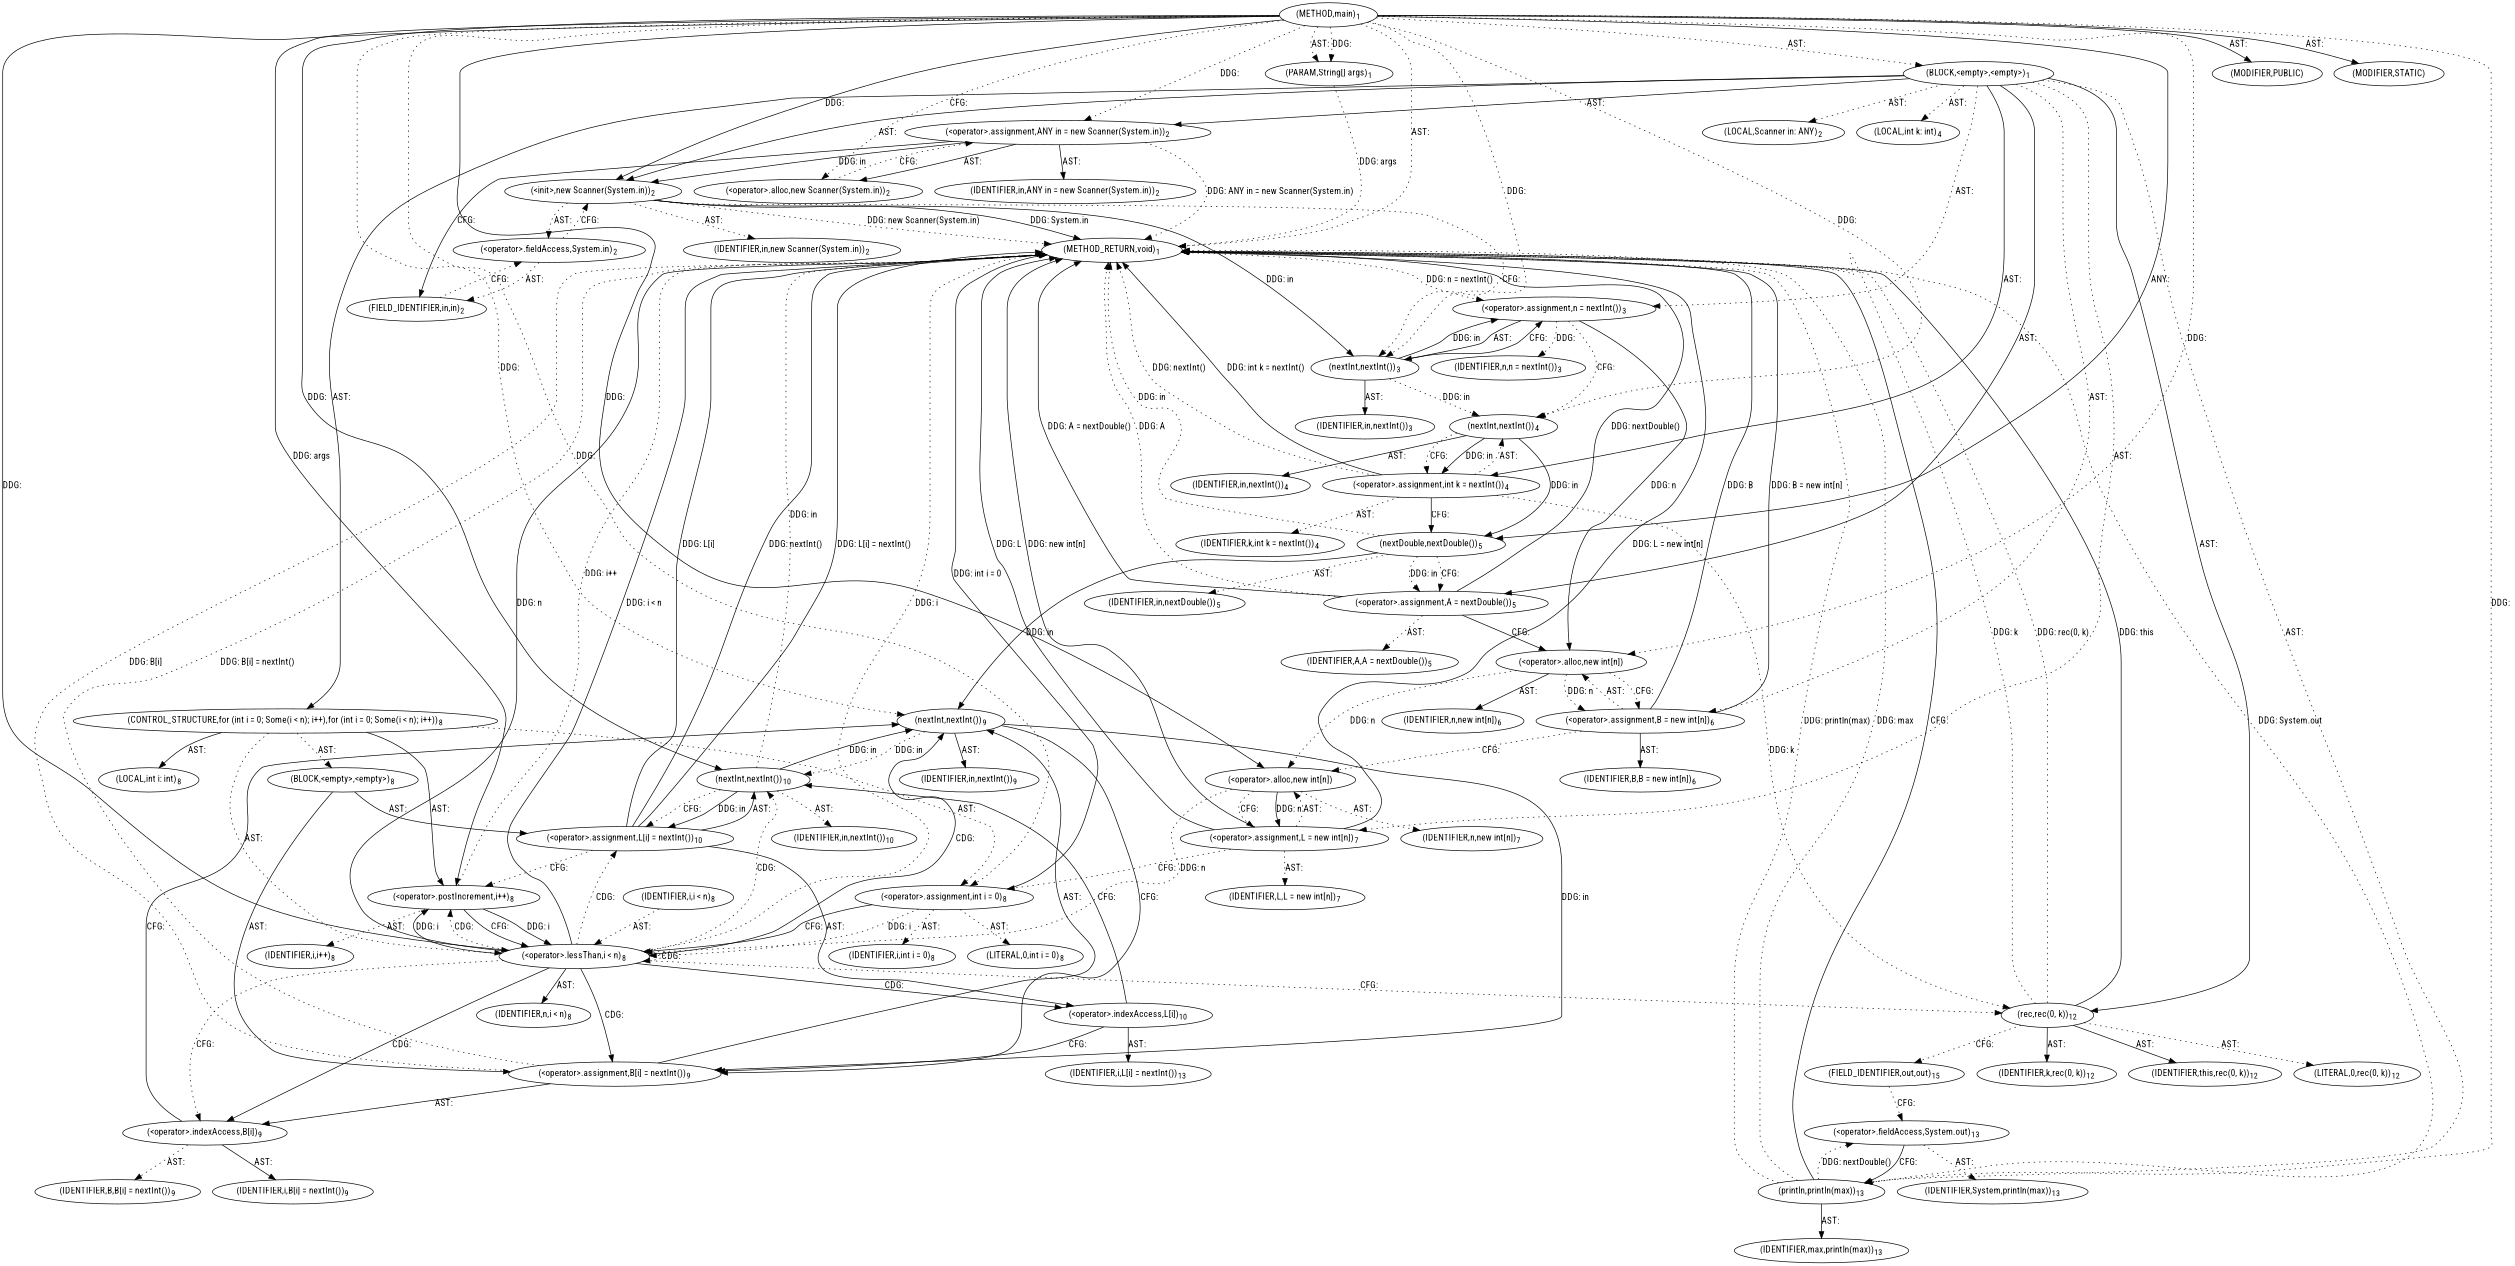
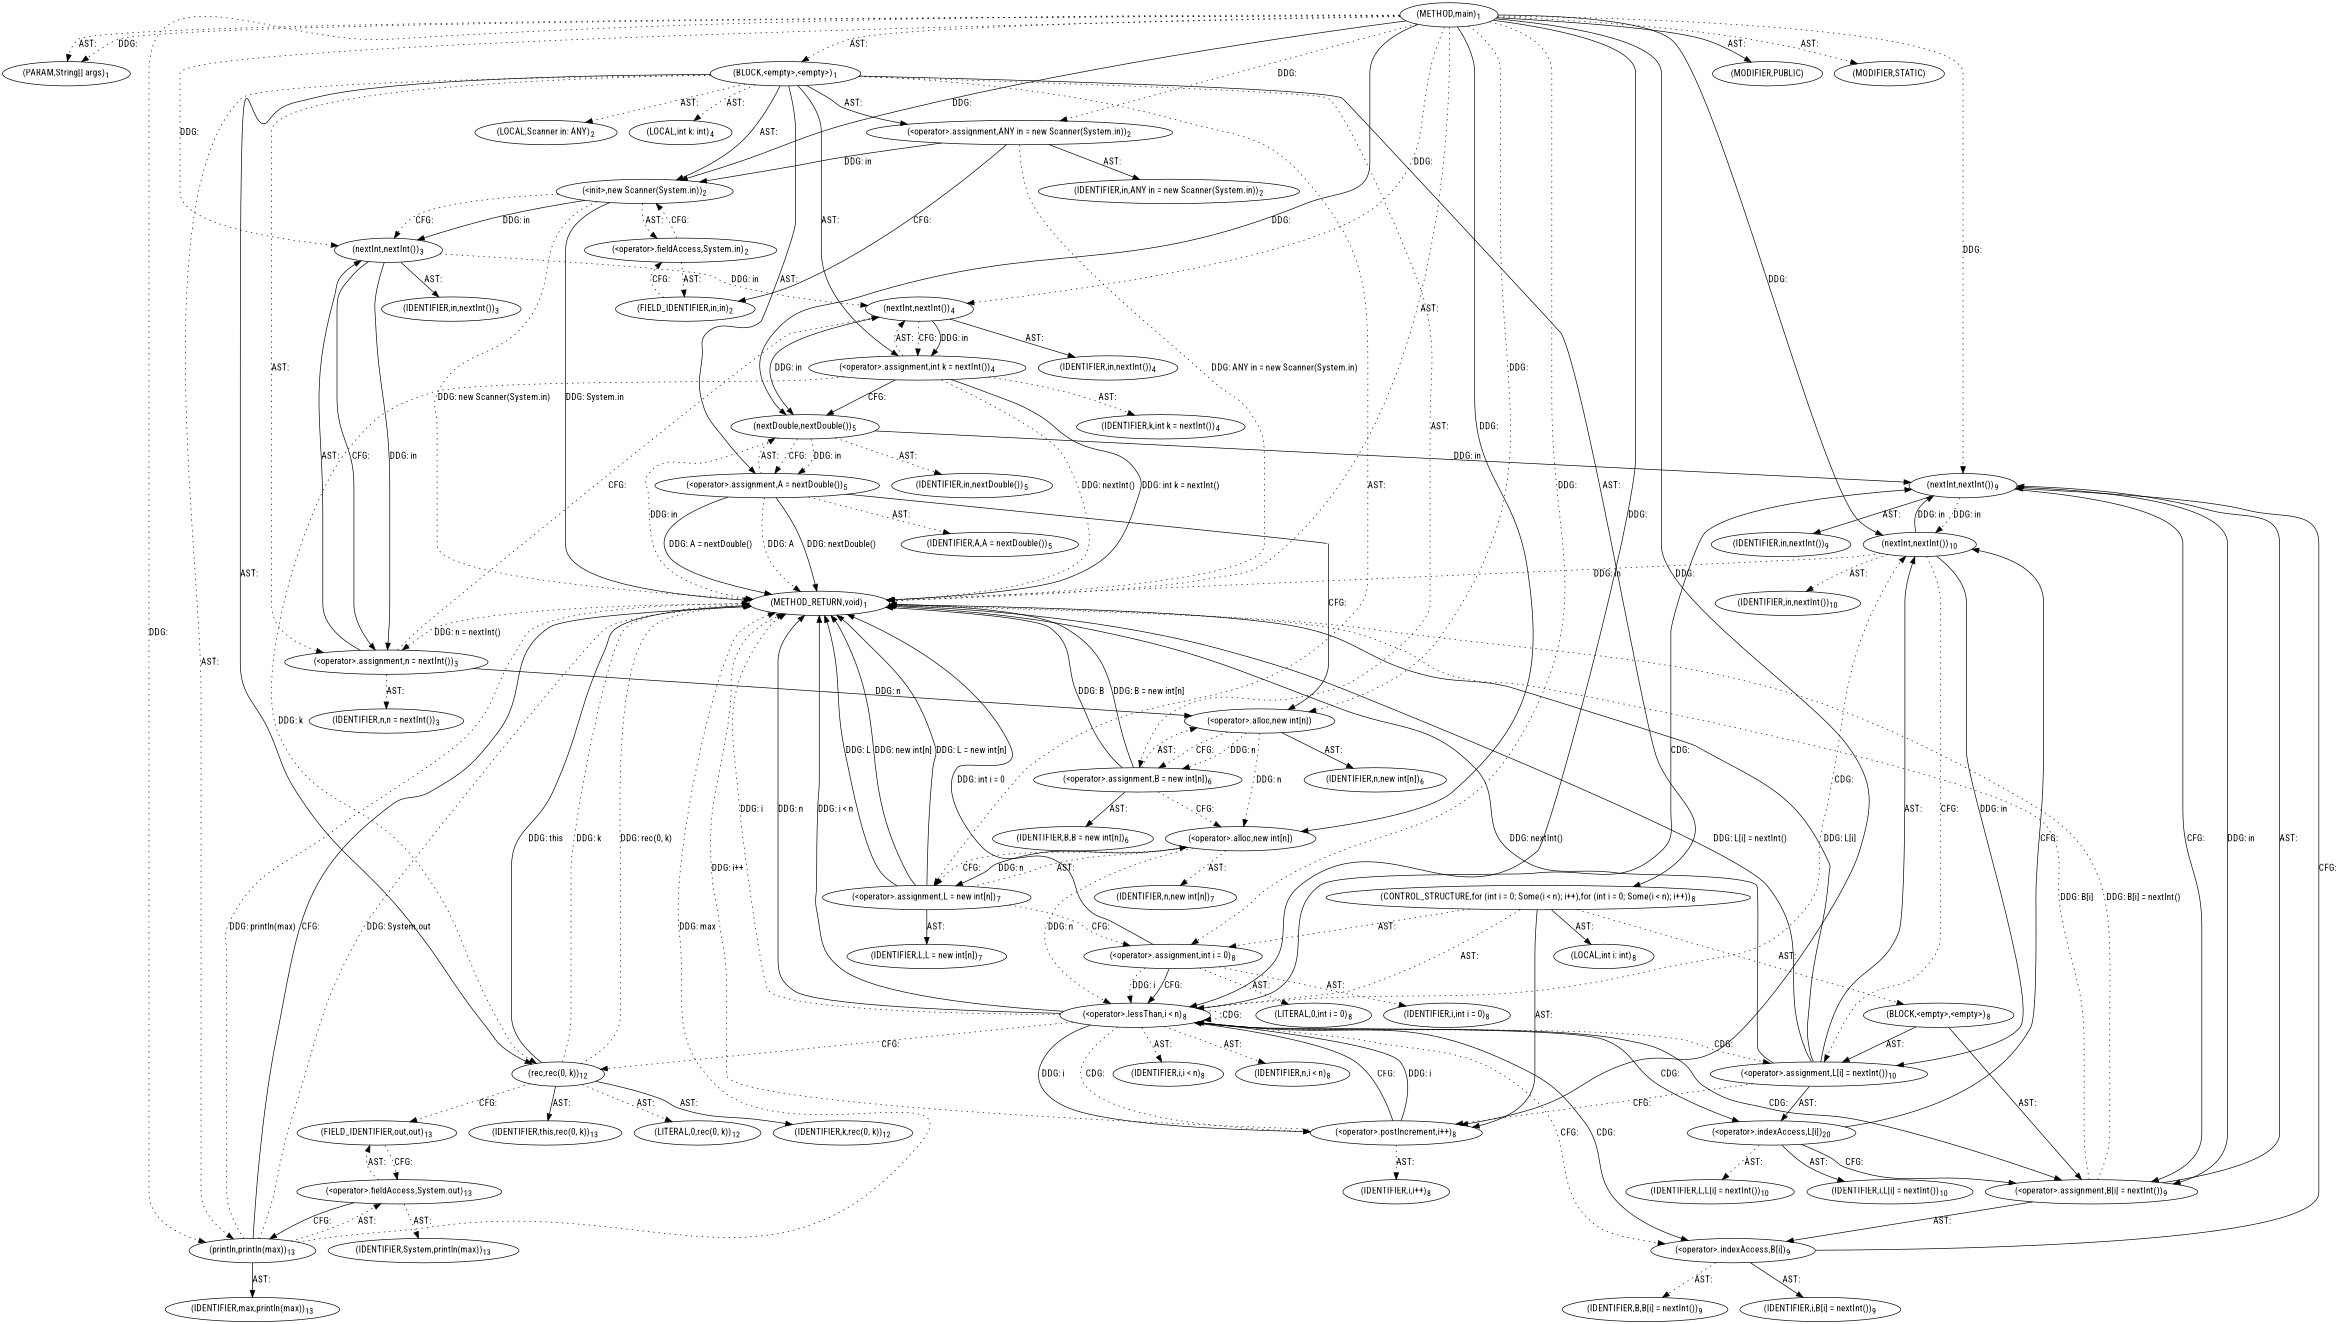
edge "(METHOD,main)" -> "(MODIFIER,STATIC)": style solid -> dotted
node "(<operator>.alloc,new Scanner(System.in))": removed
edge "(PARAM,String[] args)" -> "(METHOD_RETURN,void)": removed, label "DDG: args"
node "(IDENTIFIER,in,new Scanner(System.in))": removed
edge "(METHOD,main)" -> "(nextDouble,nextDouble())": label "ANY: " -> "DDG: "
edge "(<operator>.assignment,n = nextInt())" -> "(IDENTIFIER,n,n = nextInt())": label "DDG: " -> "AST: "
edge "(METHOD,main)" -> "(<operator>.postIncrement,i++)": label "DDG: args" -> "DDG: "
edge "(<operator>.assignment,A = nextDouble())" -> "(nextDouble,nextDouble())": added, label "AST:"
edge "(<operator>.assignment,L = new int[n])" -> "(IDENTIFIER,L,L = new int[n])": style dotted -> solid
edge "(IDENTIFIER,i,i < n)" -> "(<operator>.lessThan,i < n)": reversed
edge "(<operator>.lessThan,i < n)" -> "(IDENTIFIER,n,i < n)": style solid -> dotted
node "(<operator>.indexAccess,L[i])": text "10" -> "20"
node "(IDENTIFIER,i,L[i] = nextInt())": text "13" -> "10"
node "(FIELD_IDENTIFIER,out,out)": text "15" -> "13"
node "(IDENTIFIER,this,rec(0, k))": text "12" -> "13"
edge "(println,println(max))" -> "(<operator>.fieldAccess,System.out)": label "DDG: nextDouble()" -> "AST: "
edge "(<operator>.fieldAccess,System.out)" -> "(FIELD_IDENTIFIER,out,out)": added, label "AST:"
node "(IDENTIFIER,L,L[i] = nextInt())": added
